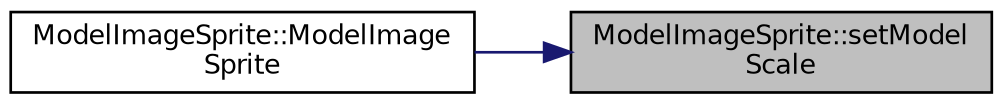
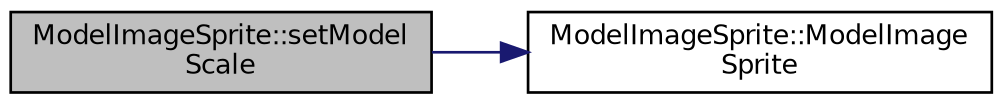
edge "ModelImageSprite::ModelImage Sprite" -> "ModelImageSprite::setModel Scale": reversed
